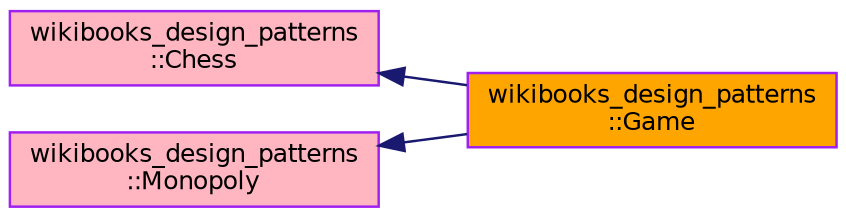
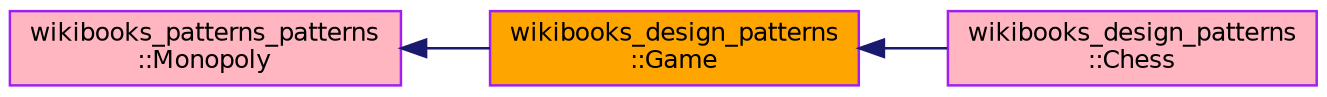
edge "wikibooks_design_patterns ::Game" -> "wikibooks_design_patterns ::Chess": reversed
node "wikibooks_design_patterns ::Monopoly": label "wikibooks_design_patterns ::Monopoly" -> "wikibooks_patterns_patterns ::Monopoly"
